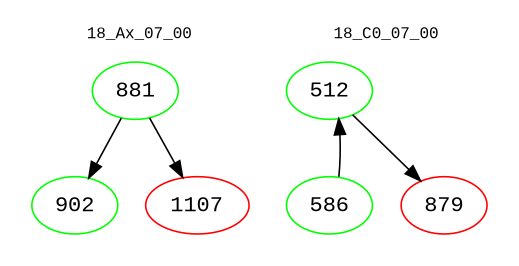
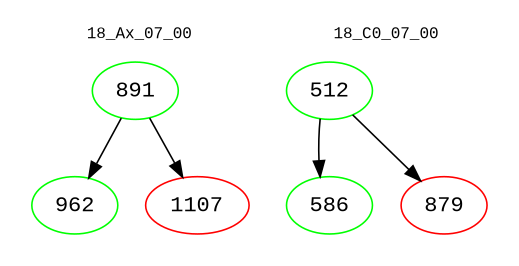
node "881": label "881" -> "891"
edge "586" -> "512": reversed
node "902": label "902" -> "962"
